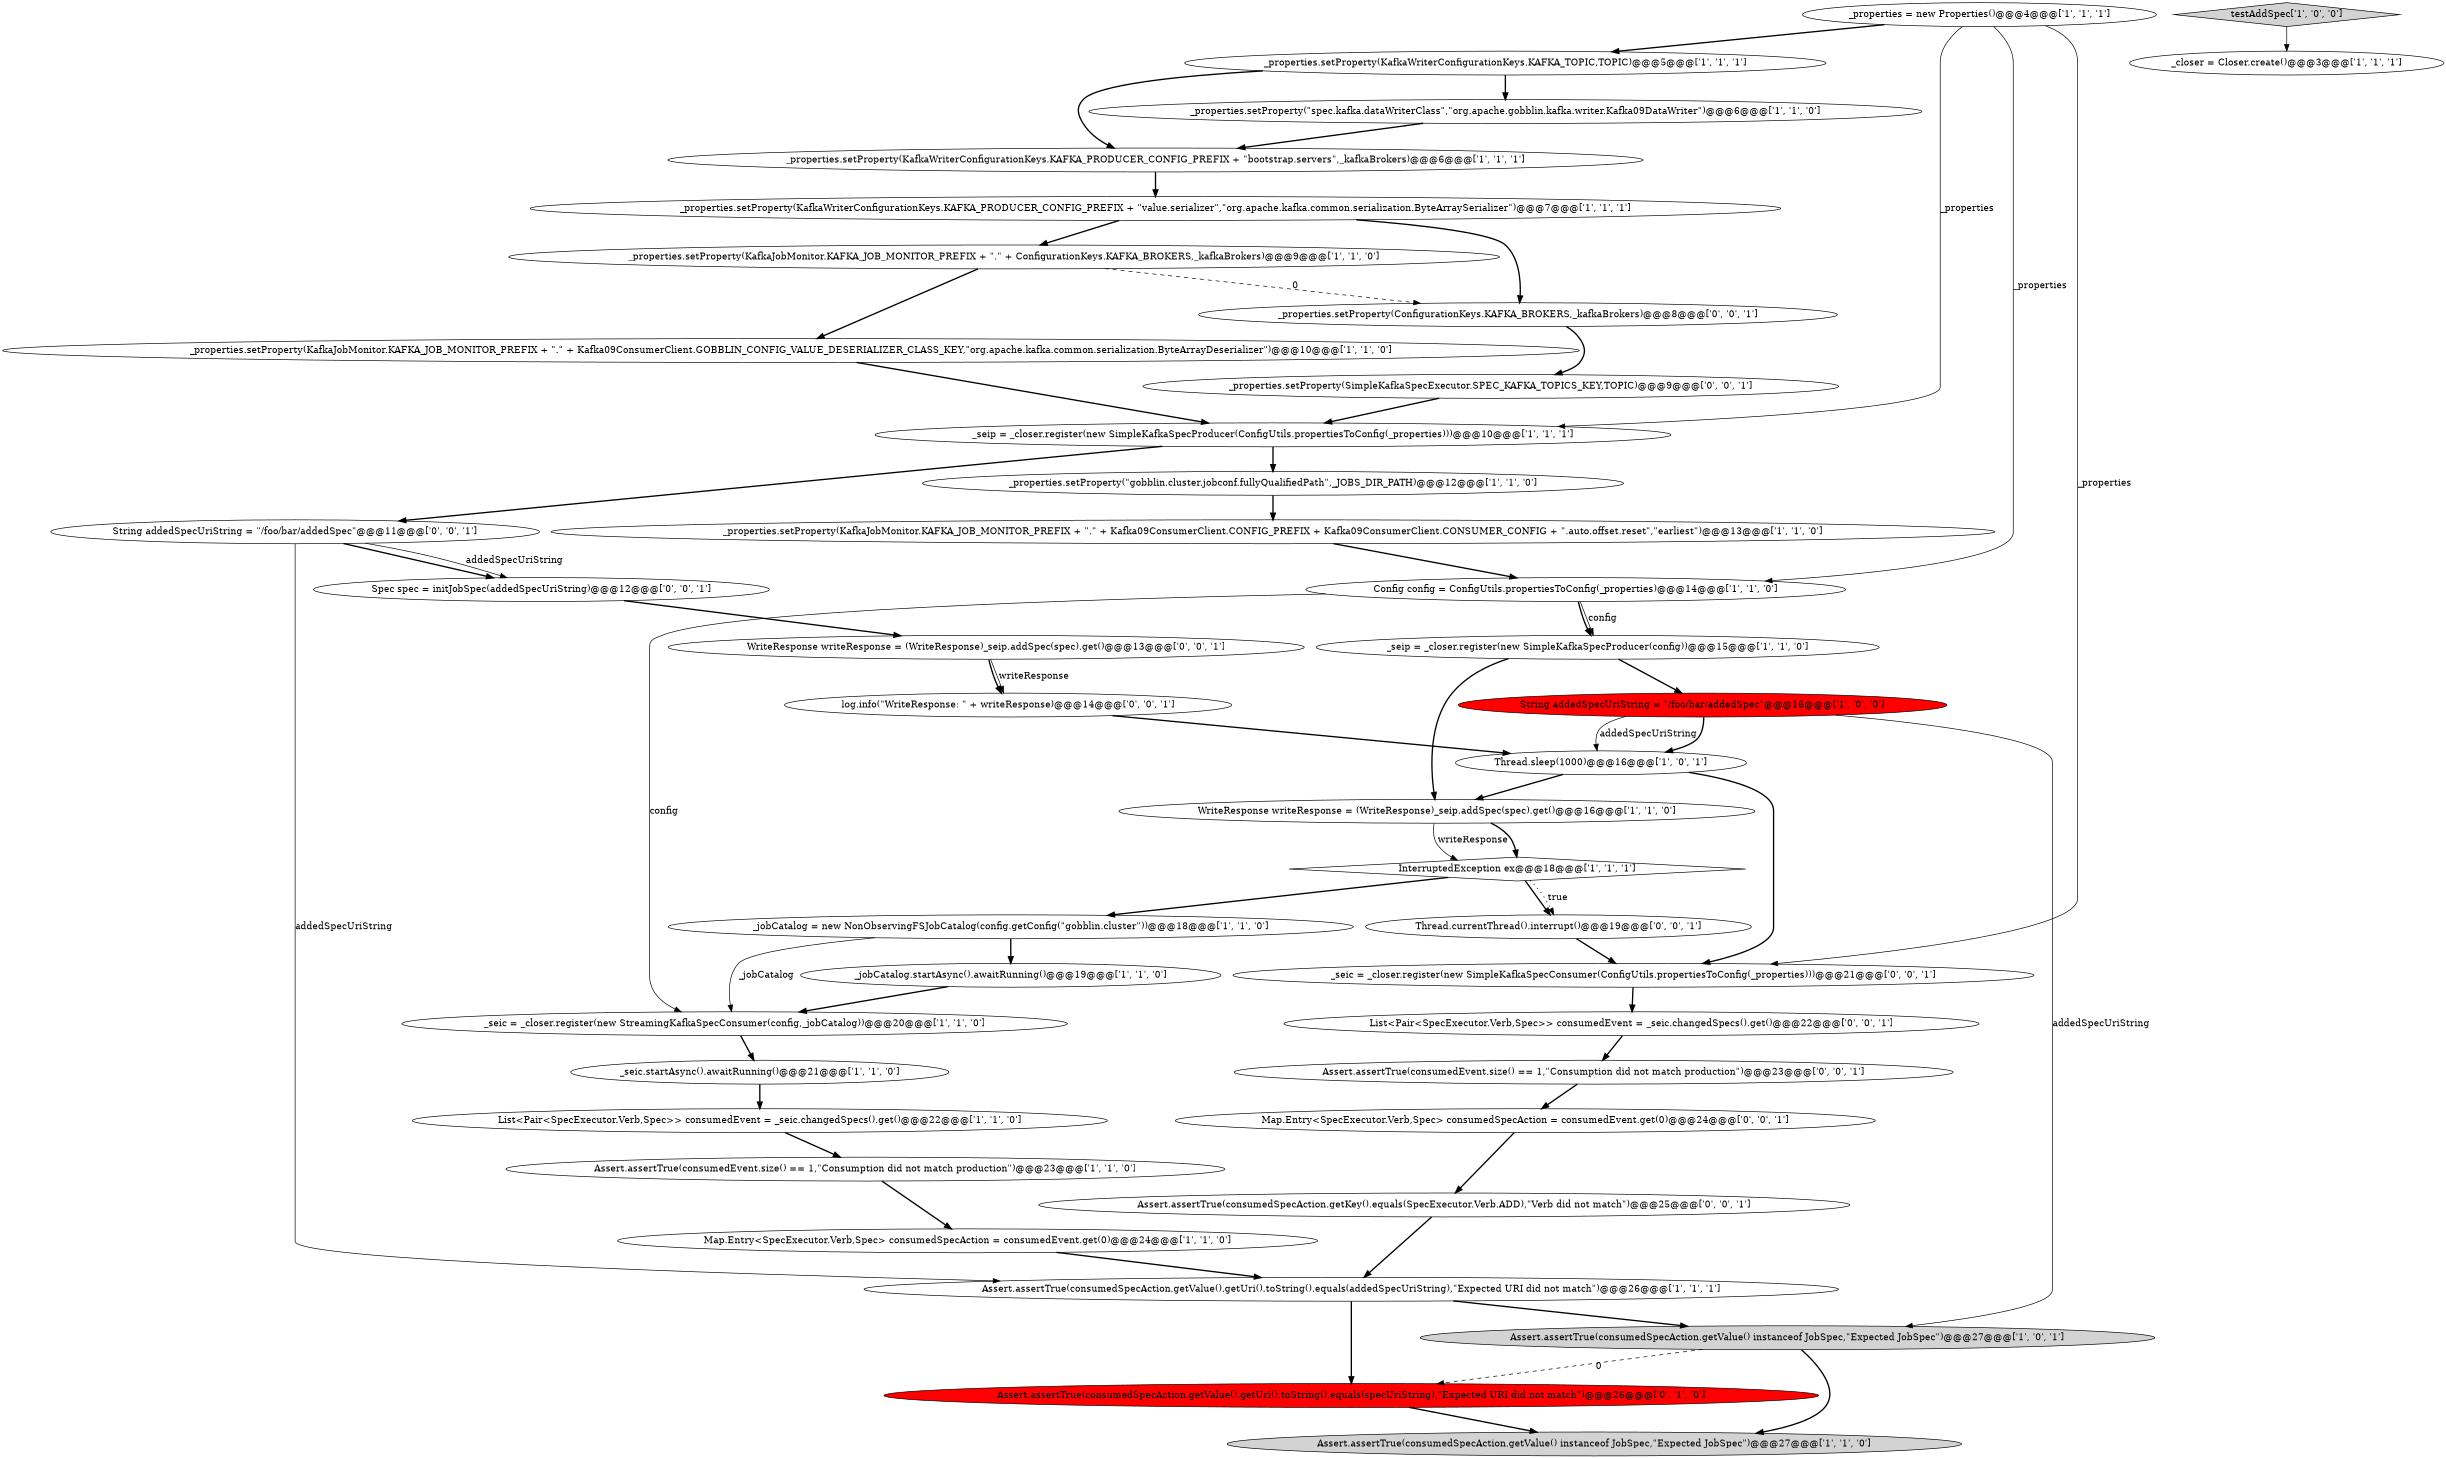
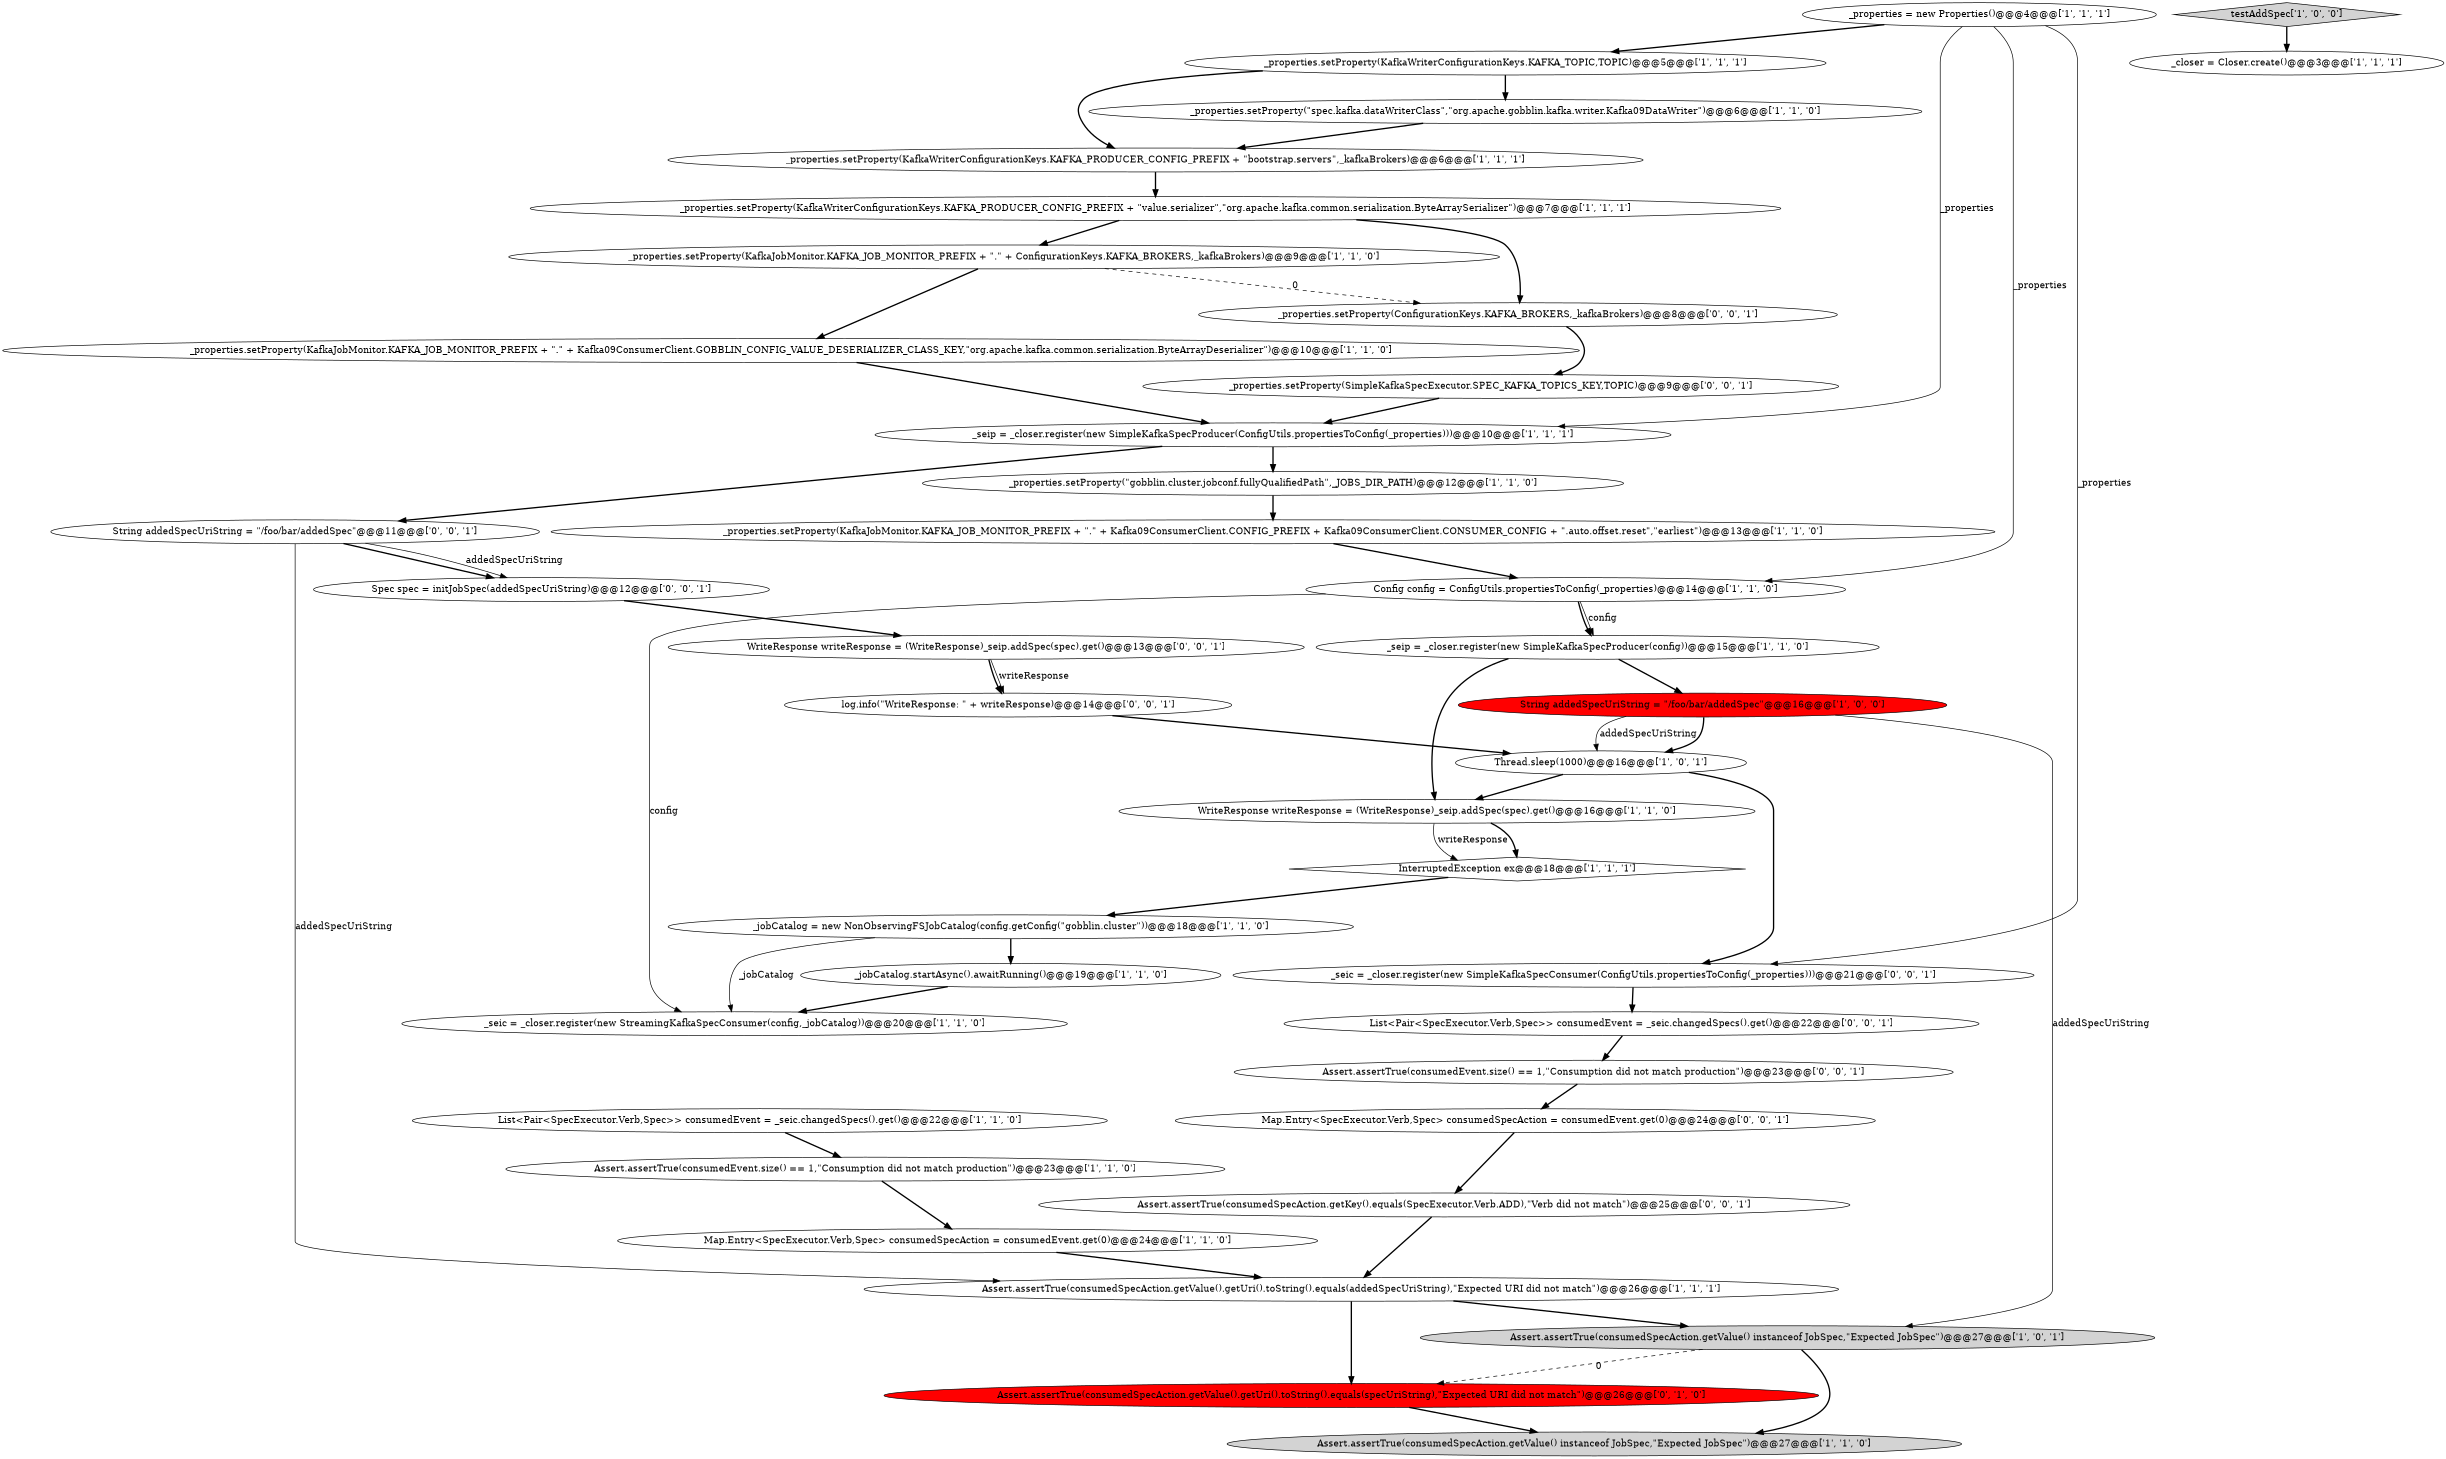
edge "testAddSpec['1', '0', '0']" -> "_closer = Closer.create()@@@3@@@['1', '1', '1']": style solid -> bold
node "Thread.currentThread().interrupt()@@@19@@@['0', '0', '1']": removed
node "_seic.startAsync().awaitRunning()@@@21@@@['1', '1', '0']": removed
